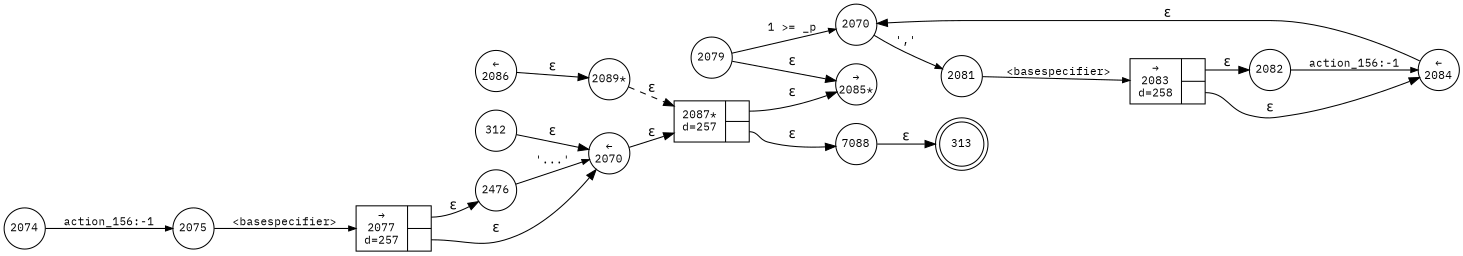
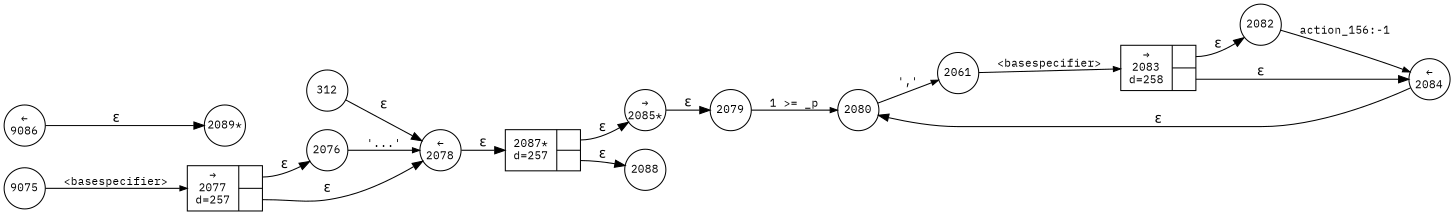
node "2070": label "2070" -> "2080"
edge "2079" -> "→ 2085*": reversed
node "← 2086": label "← 2086" -> "← 9086"
node "2081": label "2081" -> "2061"
edge "2089*" -> "2087*": removed, label "ε"
node "7088": label "7088" -> "2088"
node "313": removed
node "← 2070": label "← 2070" -> "← 2078"
node "2476": label "2476" -> "2076"
node "2074": removed
node "2075": label "2075" -> "9075"
